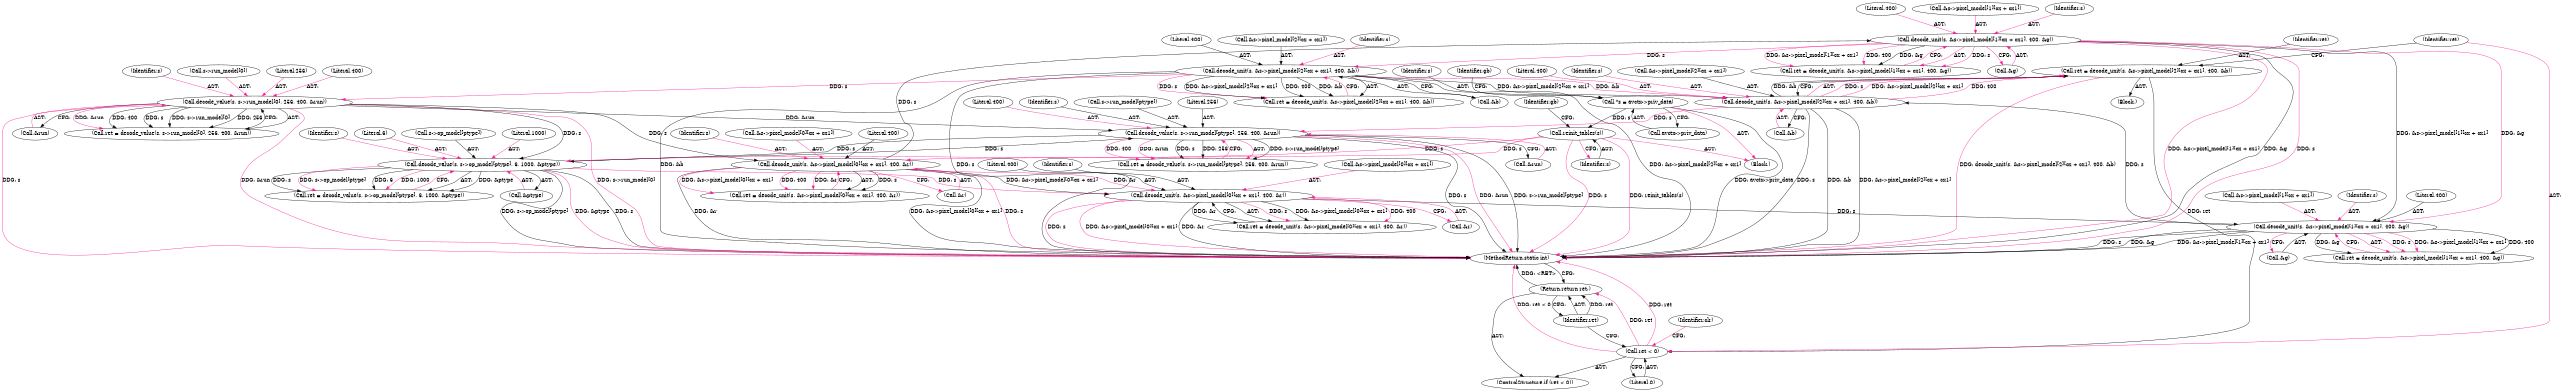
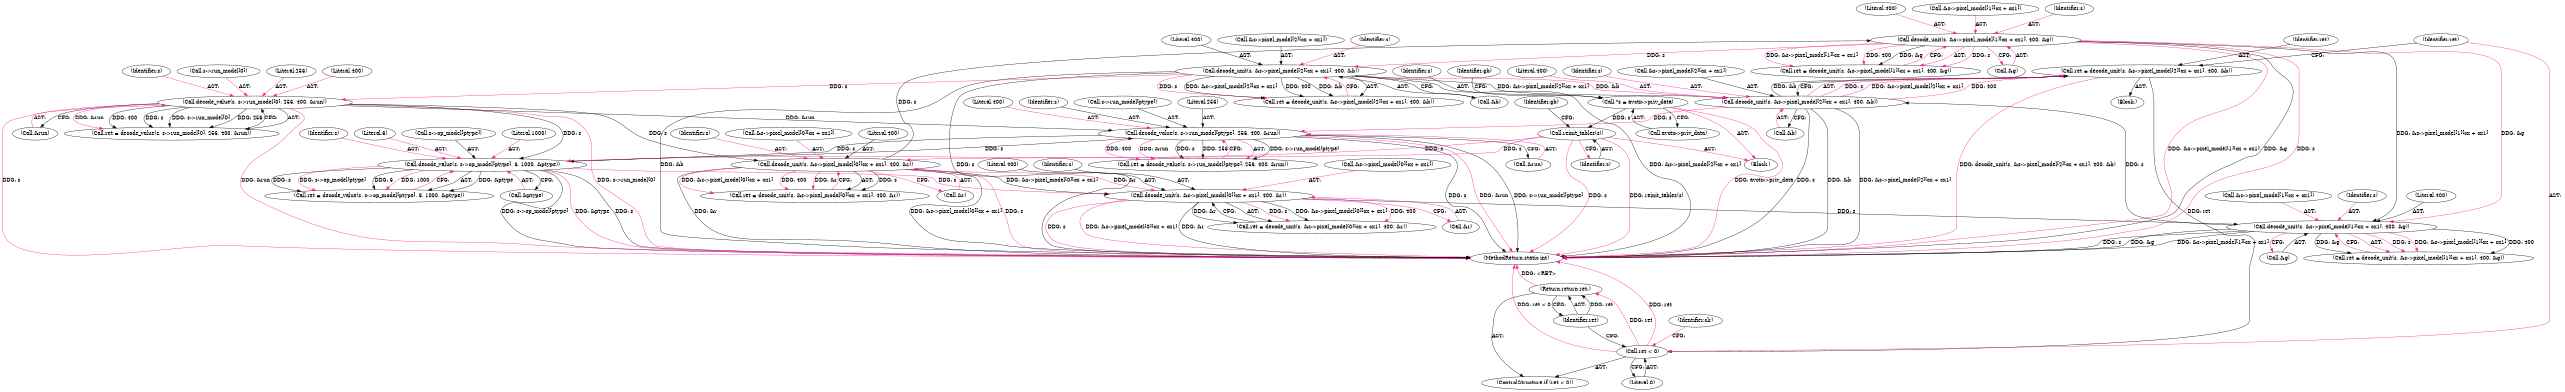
edge "(Call,decode_value(s, s->op_model[ptype], 6, 1000, &ptype))" -> "(Call,&ptype)": label "AST: " -> "CFG: "
edge "(Call,*s = avctx->priv_data)" -> "(MethodReturn,static int)": color black -> deeppink
edge "(MethodReturn,static int)" -> "(Return,return ret;)": removed, label "CFG:"
edge "(Return,return ret;)" -> "(MethodReturn,static int)": color black -> deeppink
